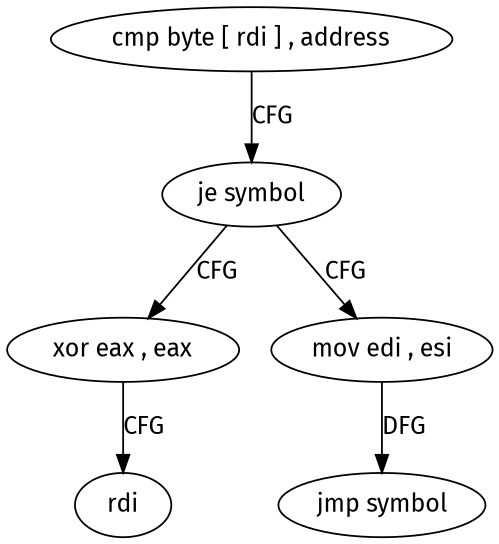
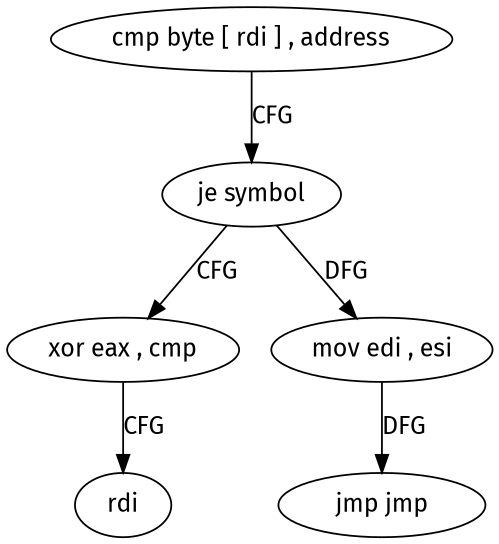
edge "je symbol" -> "mov edi , esi": label "CFG" -> "DFG"
node "xor eax , eax": label "xor eax , eax" -> "xor eax , cmp"
node "jmp symbol": label "jmp symbol" -> "jmp jmp"
